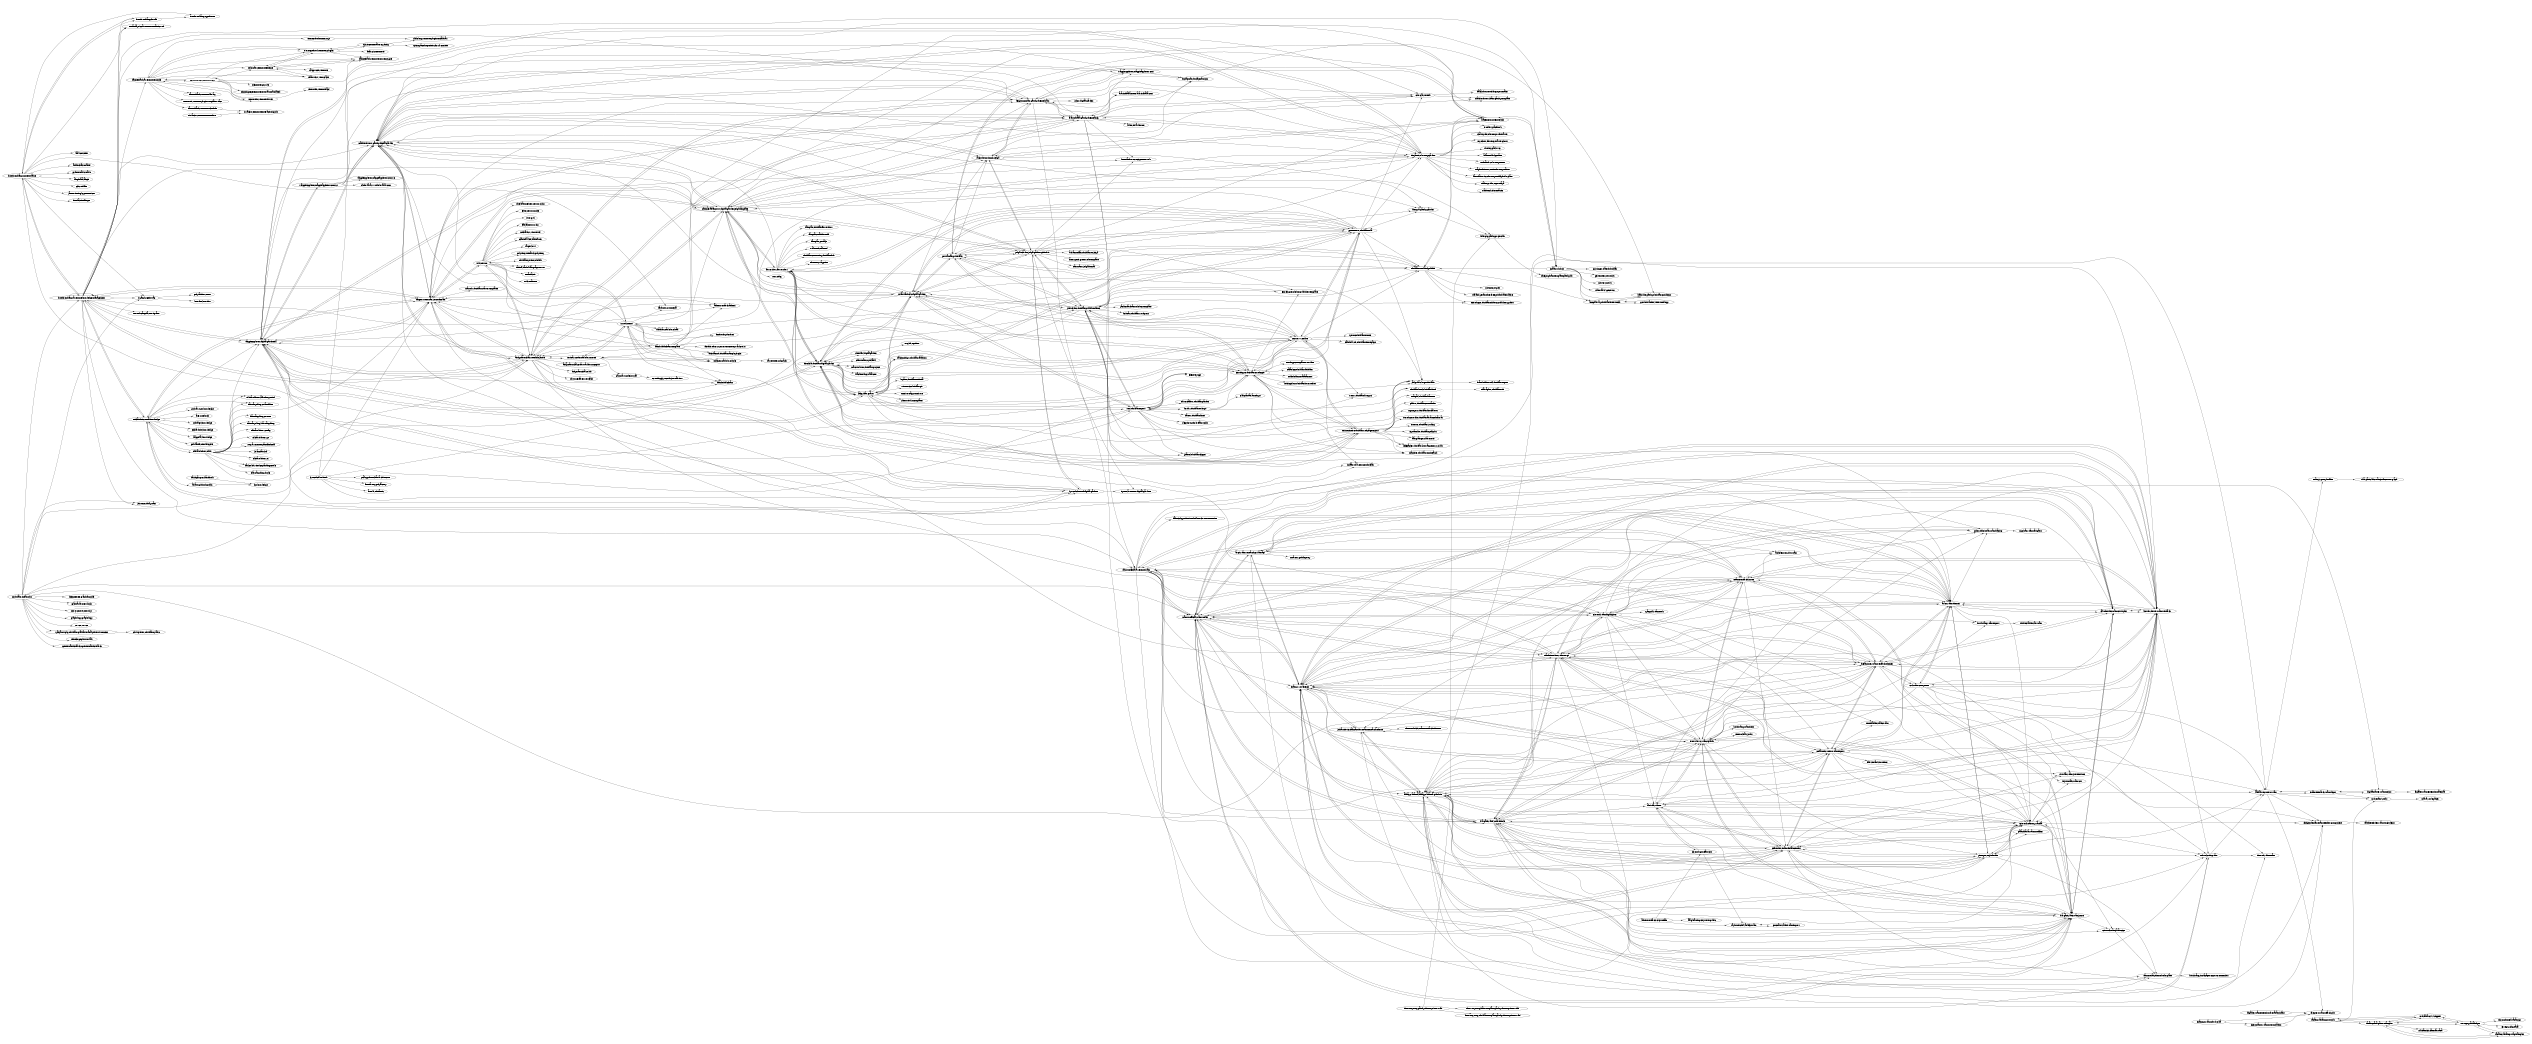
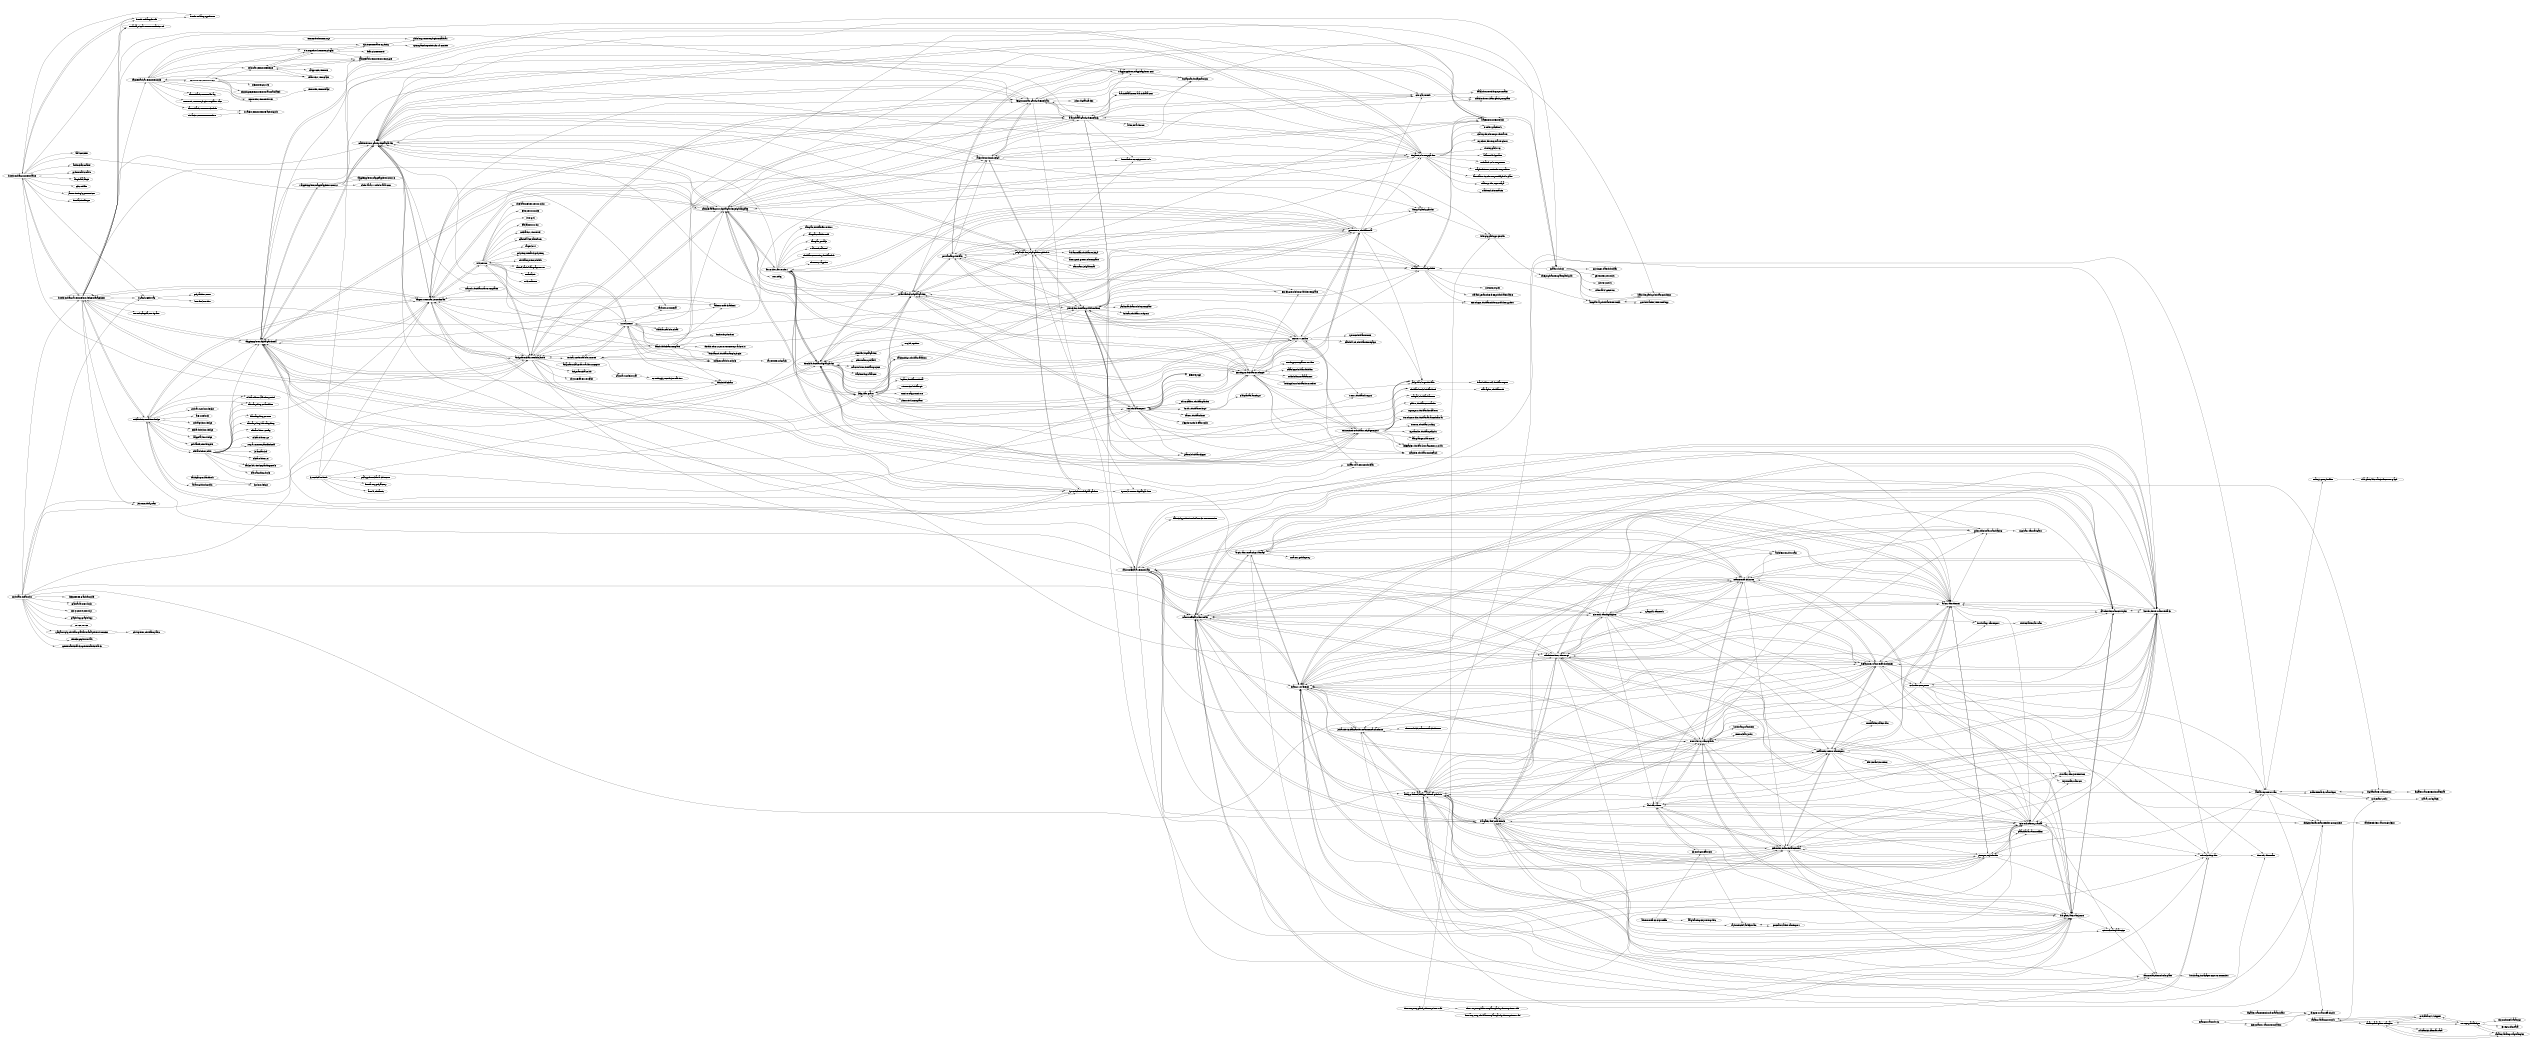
edge "hannesfrank/awesome-remnote" -> "terence-bonhomme/rnyt": now "hannesfrank/awesome-remnote" -> "bjsi/incremental-everything"
node "RoamCN/roamcult.dvorka": label "RoamCN/roamcult.dvorka" -> "RoamCN/roamcult.vip"
